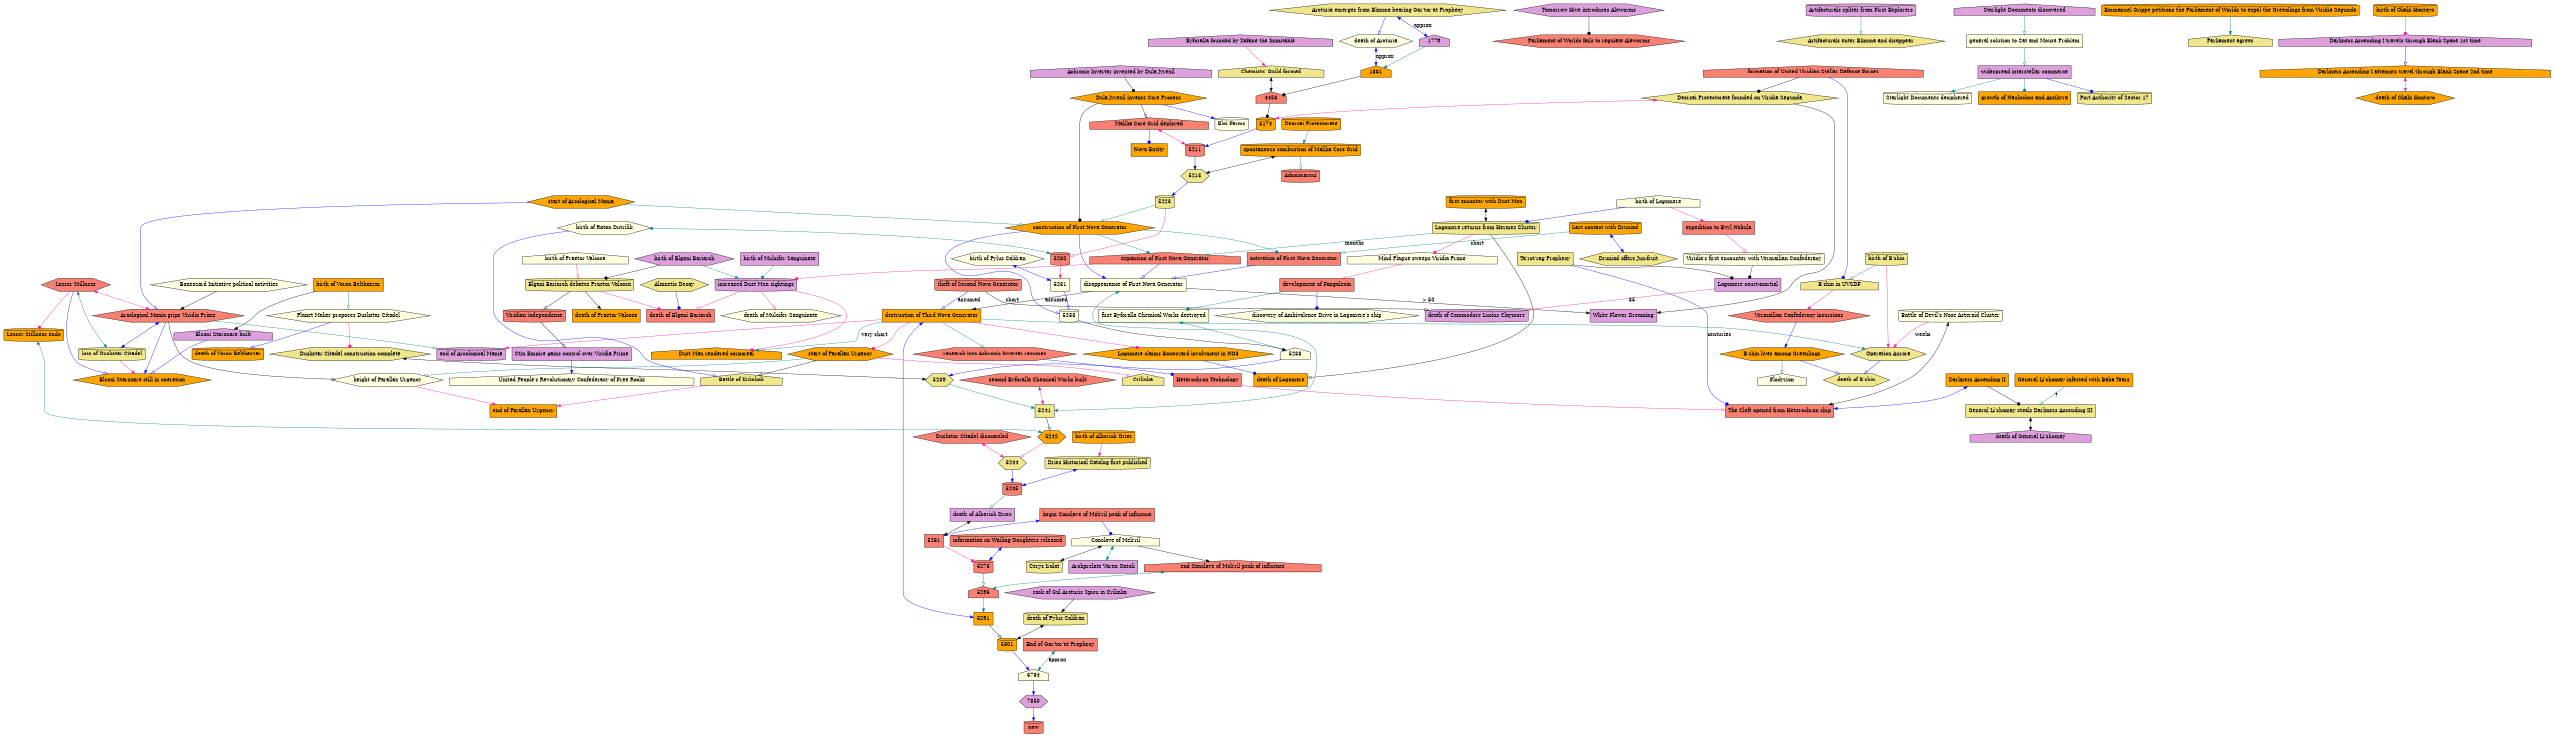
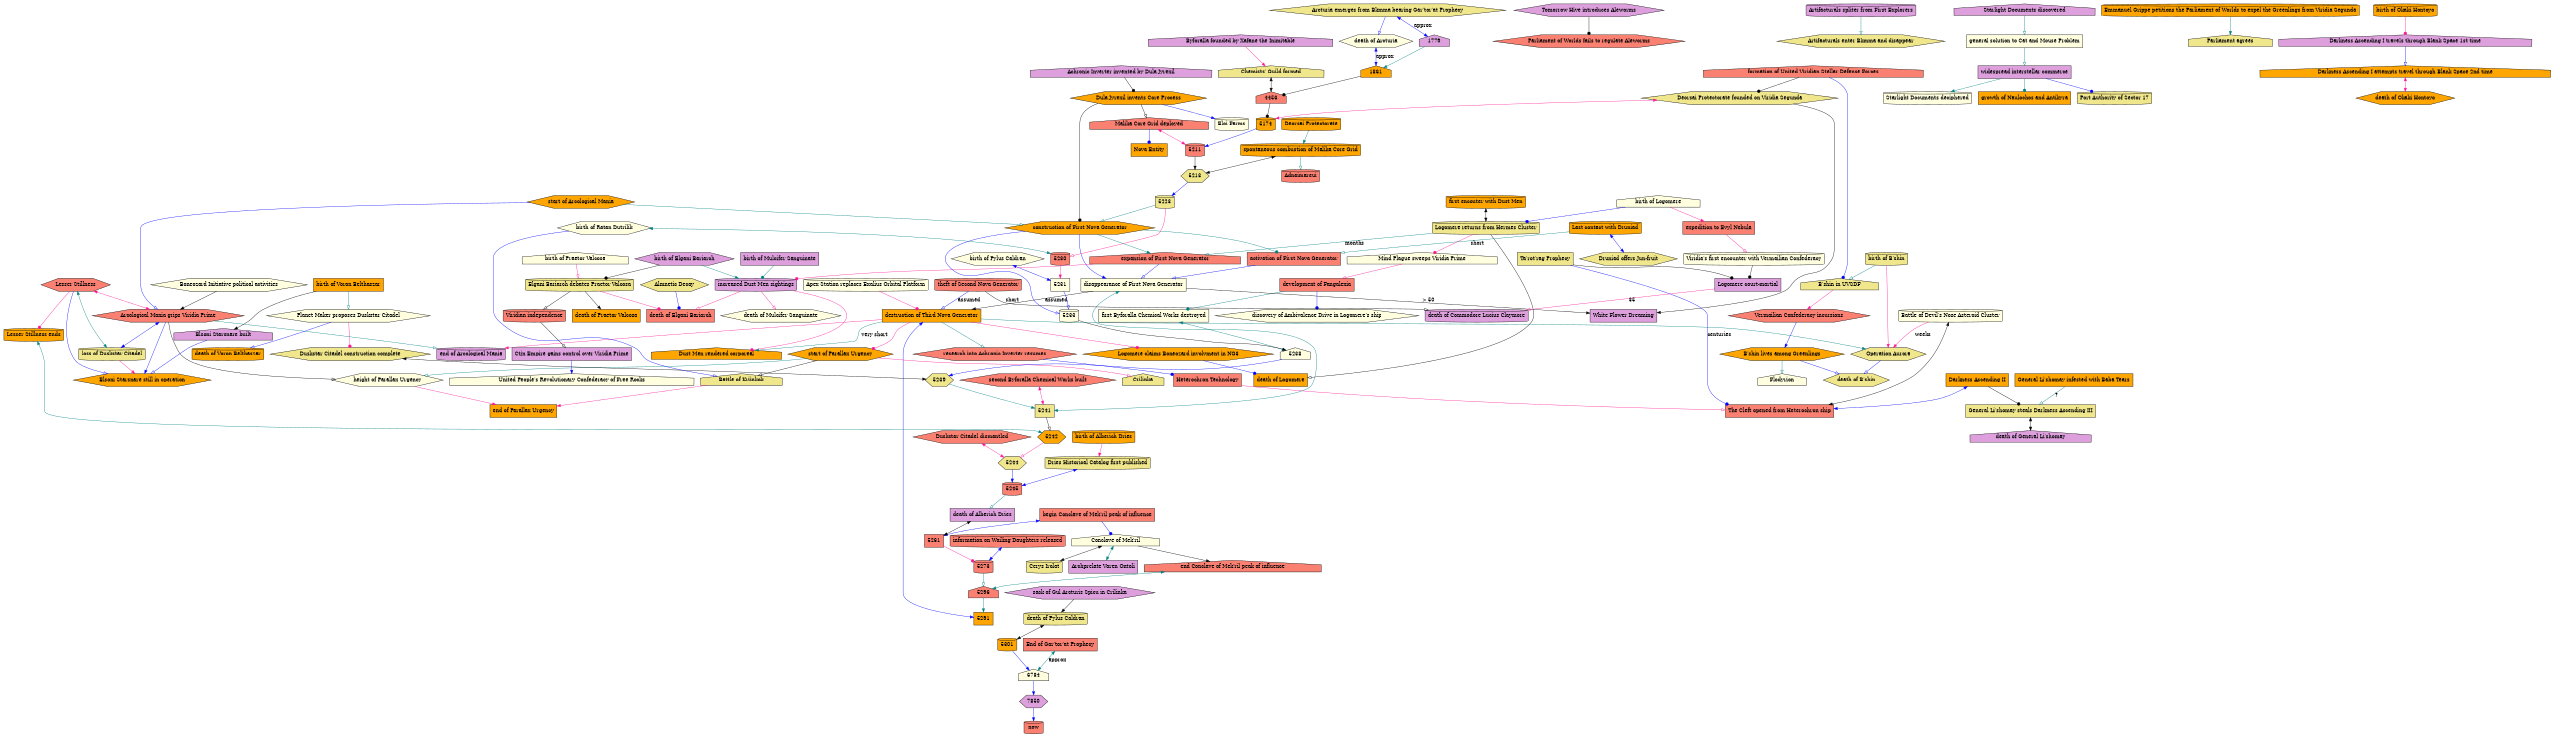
node "Apex Station replaces Exalius Orbital Platform": added
edge "5291" -> "5301": removed
